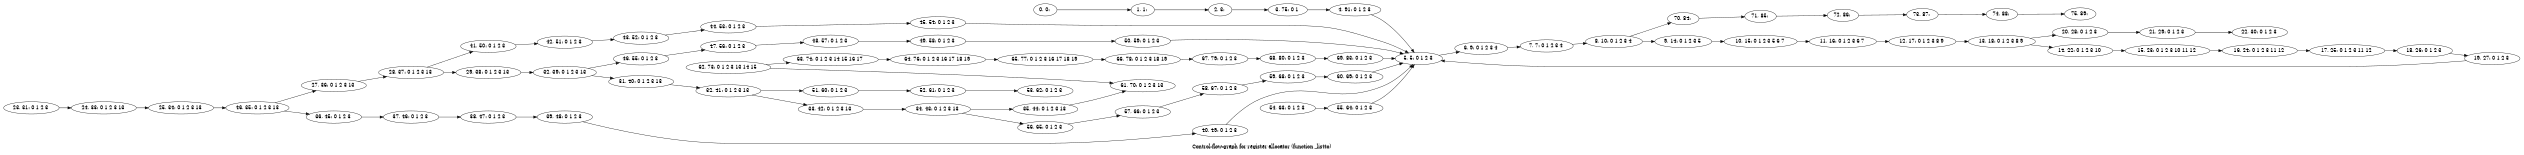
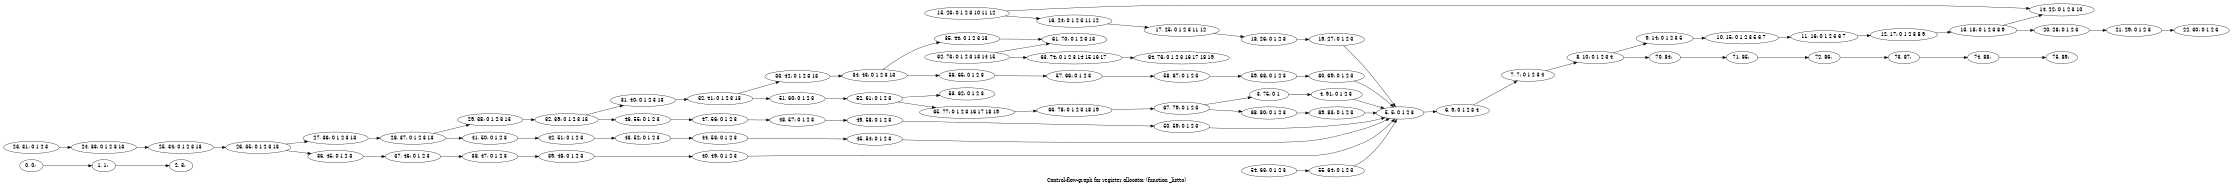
edge "2, 3:" -> "3, 75: 0 1": now "67, 79: 0 1 2 3" -> "3, 75: 0 1"
edge "14, 22: 0 1 2 3 10" -> "15, 23: 0 1 2 3 10 11 12": reversed
edge "64, 76: 0 1 2 3 16 17 18 19" -> "65, 77: 0 1 2 3 16 17 18 19": now "52, 61: 0 1 2 3" -> "65, 77: 0 1 2 3 16 17 18 19"
node "46, 35: 0 1 2 3 13": label "46, 35: 0 1 2 3 13" -> "26, 35: 0 1 2 3 13"
